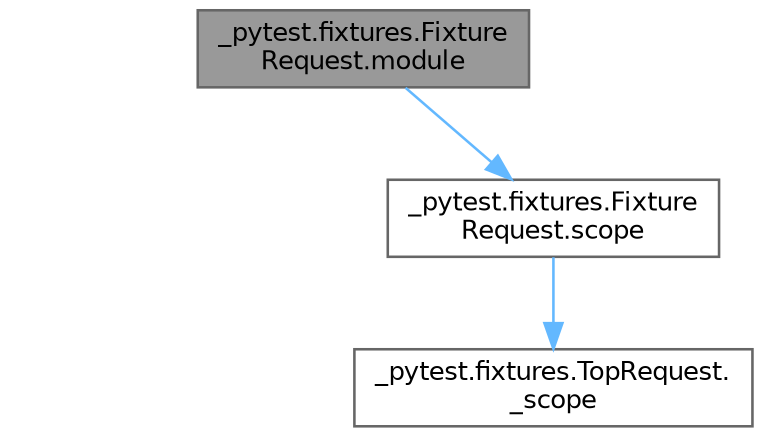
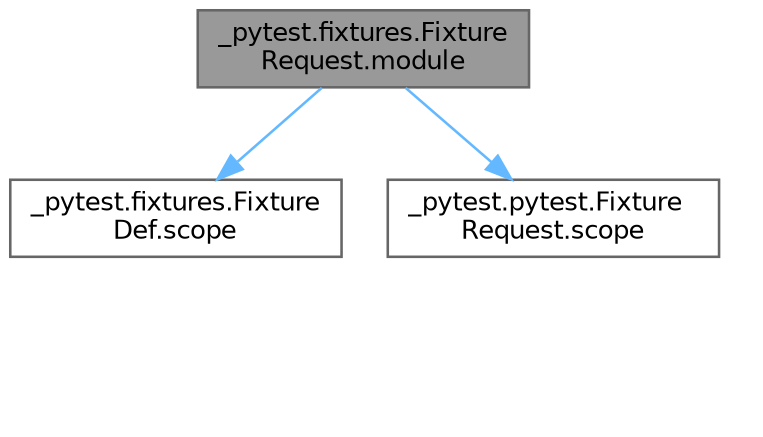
node "_pytest.fixtures.Fixture Def.scope": added
node "_pytest.fixtures.Fixture Request.scope": label "_pytest.fixtures.Fixture Request.scope" -> "_pytest.pytest.Fixture Request.scope"
node "_pytest.fixtures.TopRequest. _scope": removed
